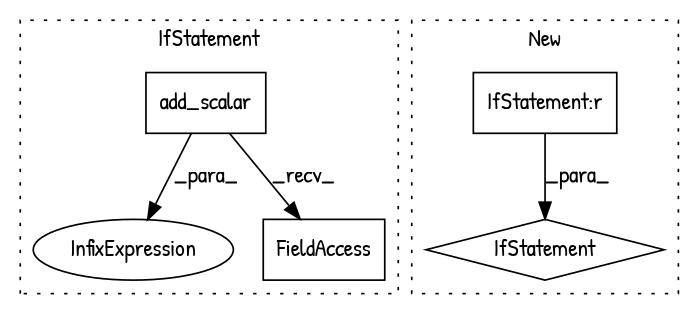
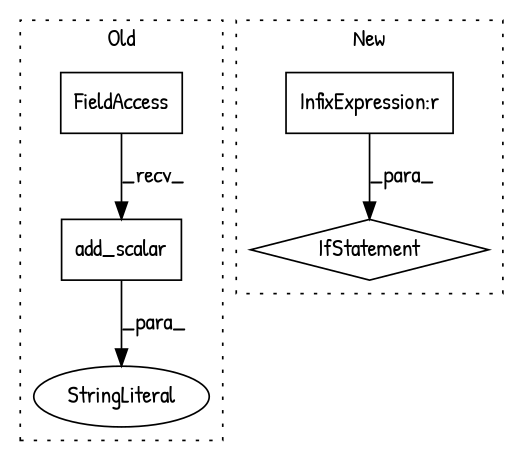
cluster "IfStatement": label "IfStatement" -> "Old"
node "IfStatement:r": label "IfStatement:r" -> "InfixExpression:r"
edge "add_scalar" -> "FieldAccess": reversed
node "InfixExpression": label "InfixExpression" -> "StringLiteral"
